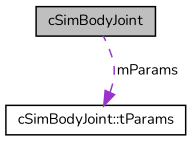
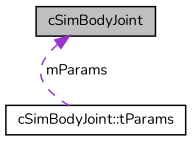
edge "cSimBodyJoint" -> "cSimBodyJoint::tParams": reversed
